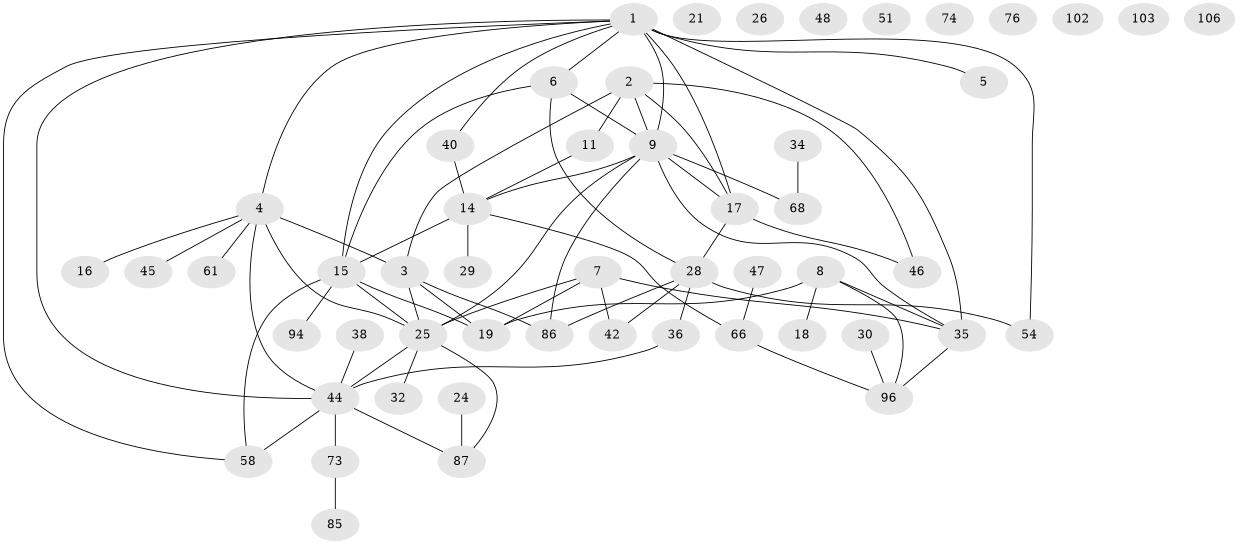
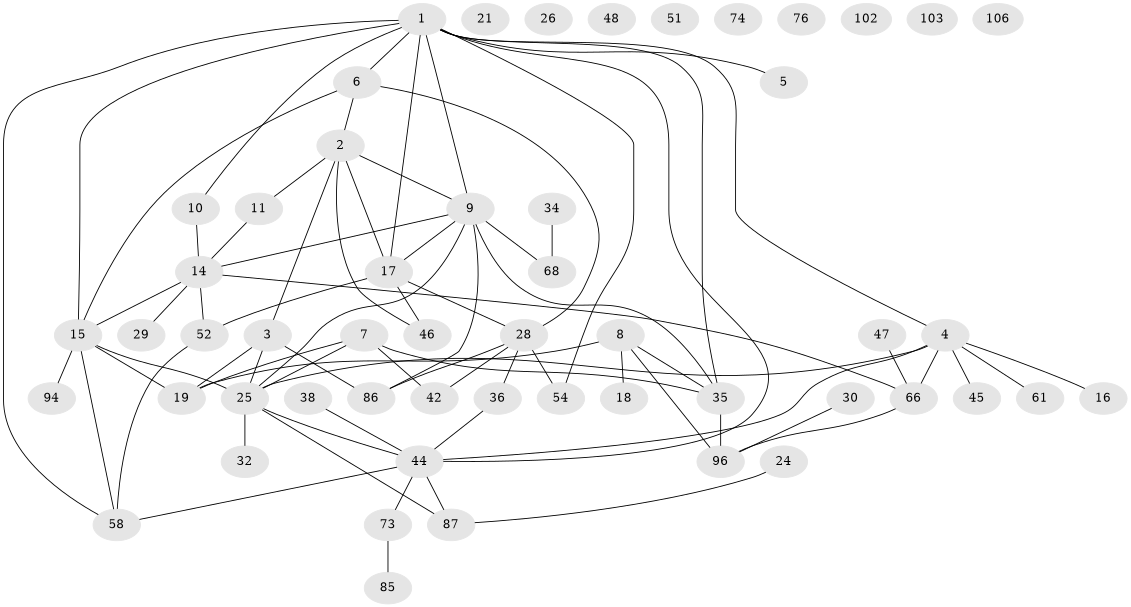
edge "6" -- "9": now "6" -- "2"
node "40": label "40" -> "10"
edge "4" -- "3": now "4" -- "66"
node "52": added
